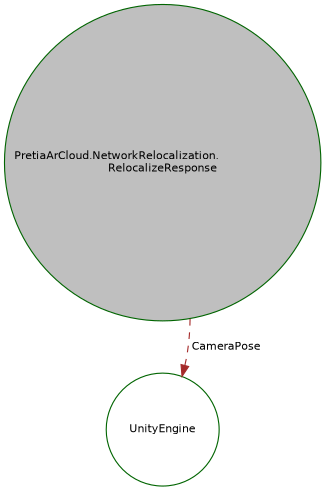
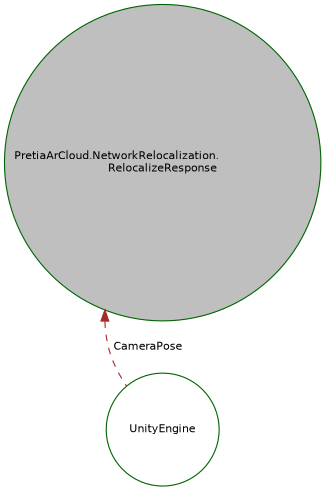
edge "PretiaArCloud.NetworkRelocalization. RelocalizeResponse" -> "UnityEngine": reversed
